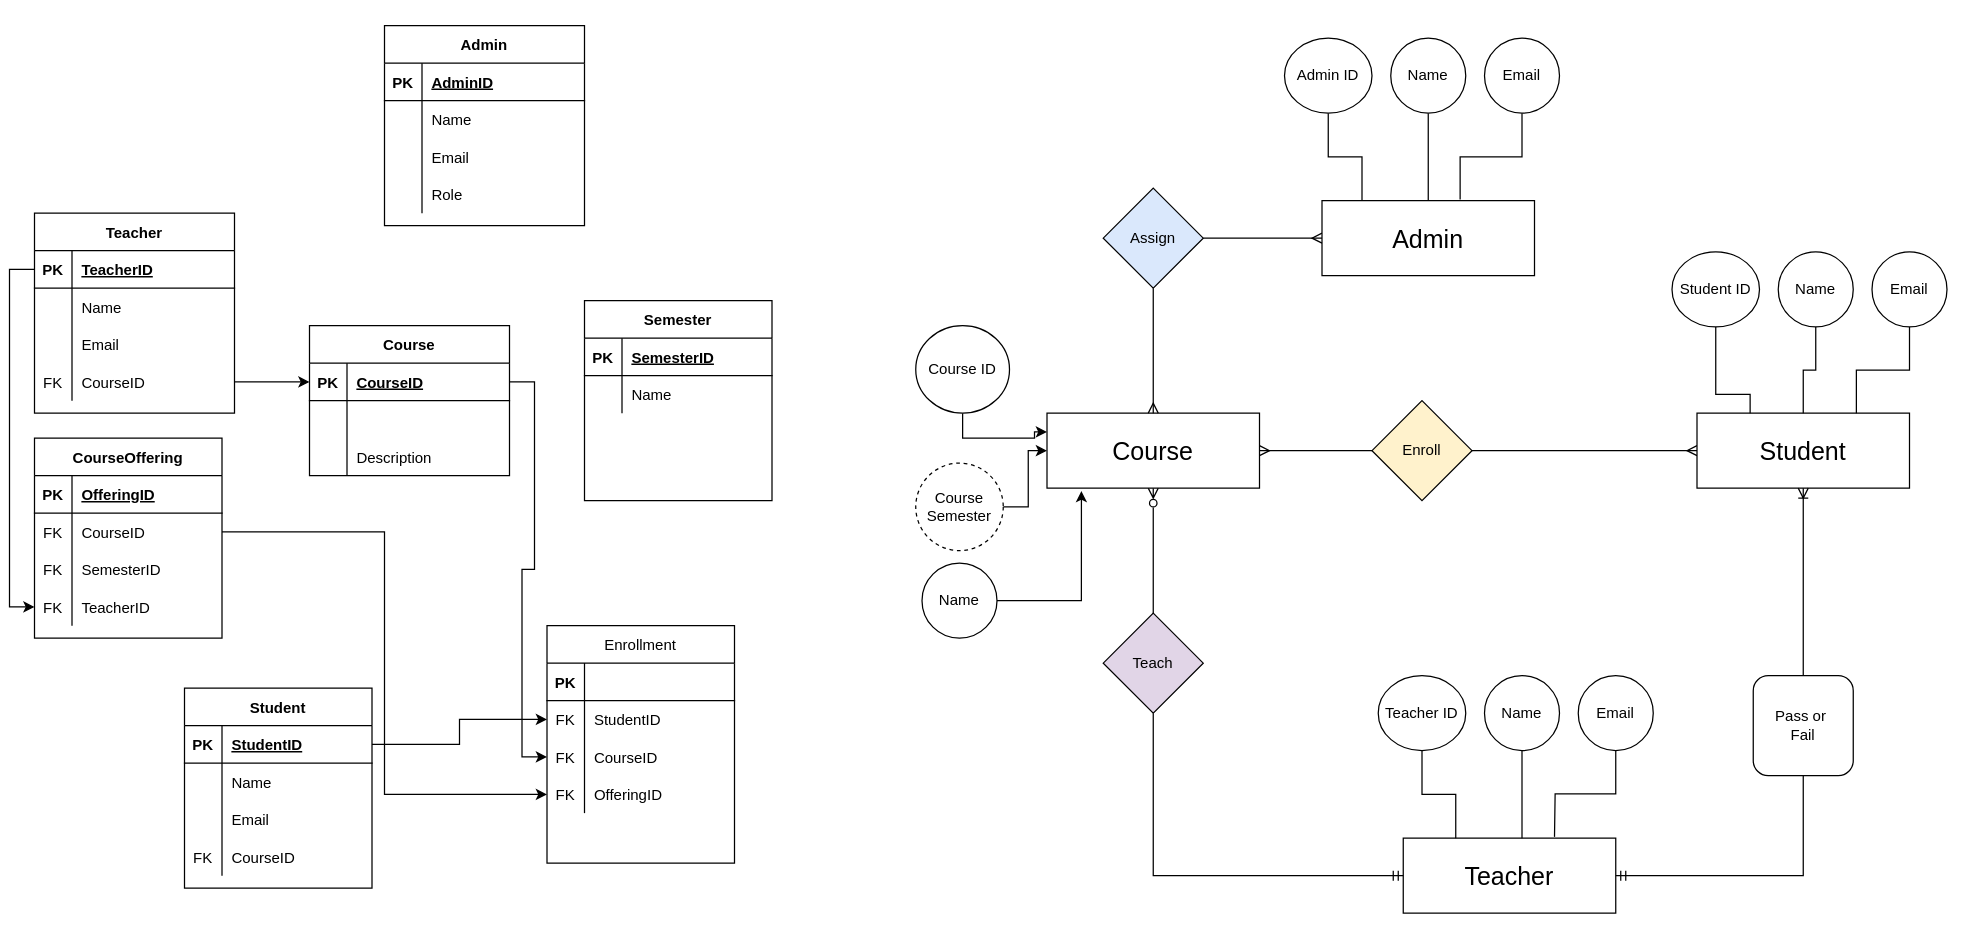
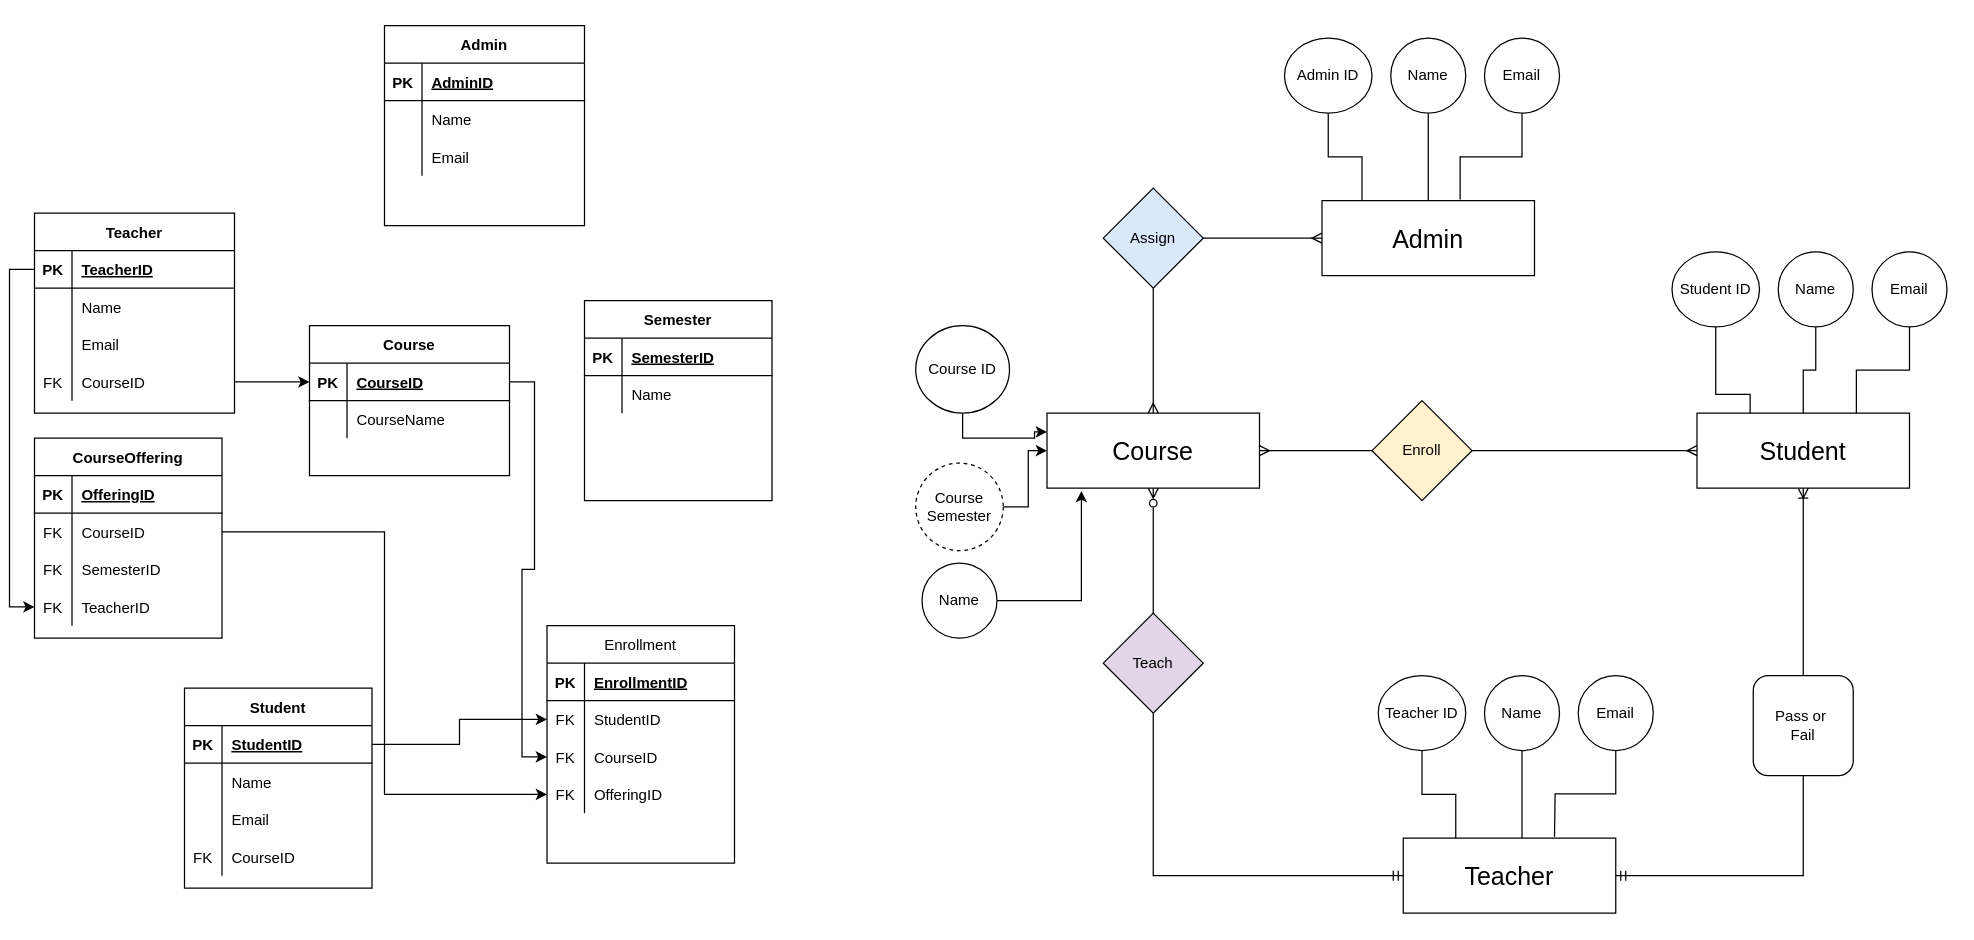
node "Role": removed
node "CourseName": added
node "Description": removed
node "EnrollmentID": added
